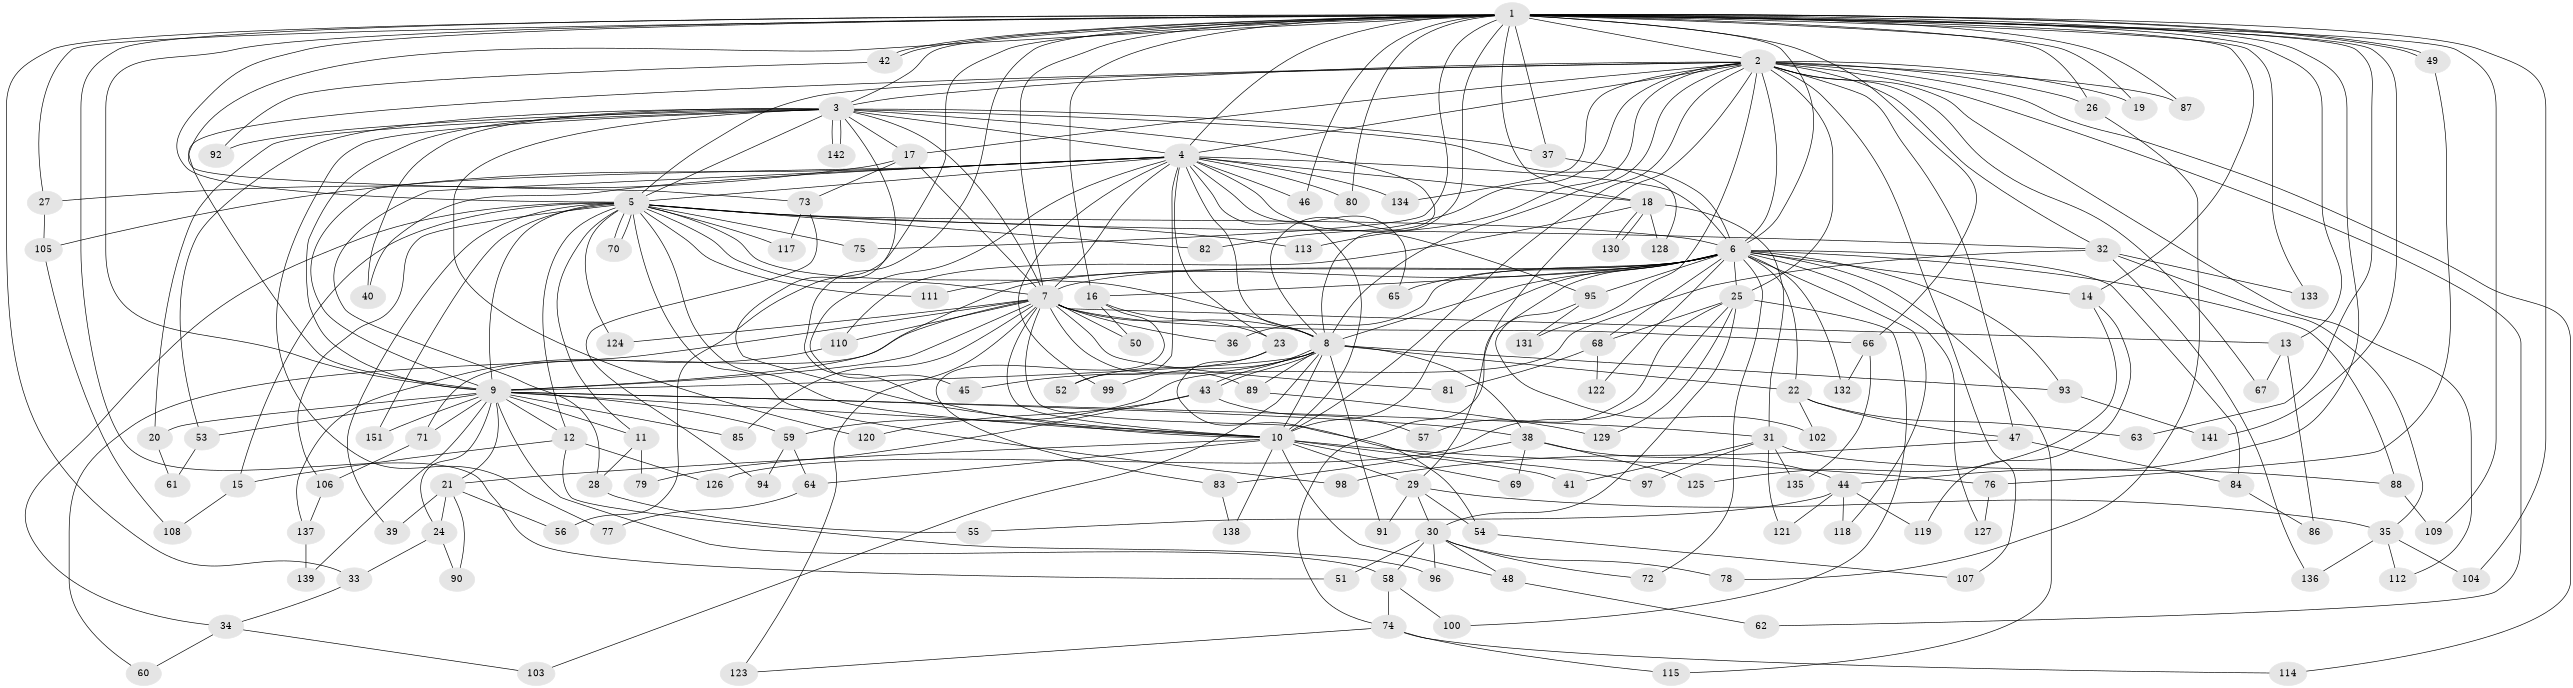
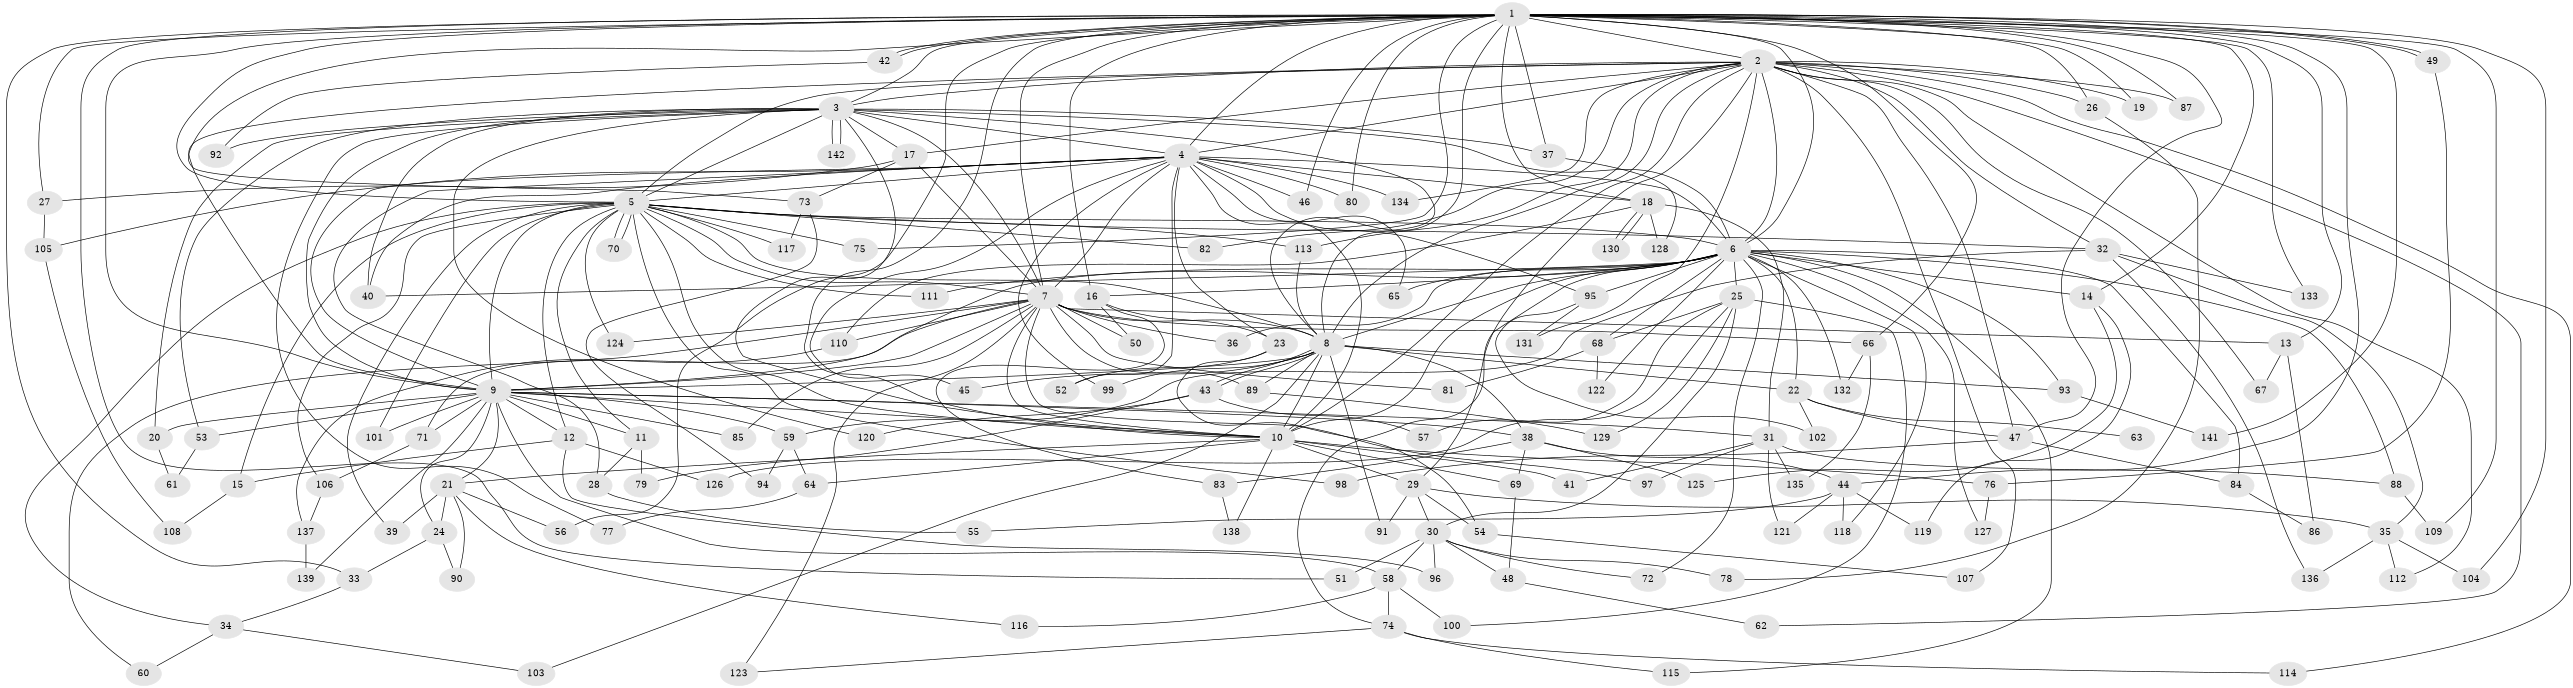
edge "1" -- "63": now "1" -- "47"
edge "2" -- "25": removed
edge "4" -- "8": now "113" -- "8"
edge "6" -- "7": now "6" -- "40"
node "151": label "151" -> "101"
edge "10" -- "48": now "69" -- "48"
node "116": added
